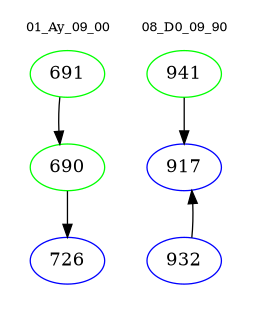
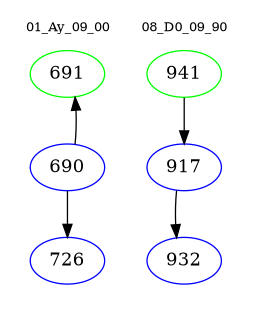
edge "691" -> "690": reversed
node "690": color green -> blue
edge "932" -> "917": reversed
